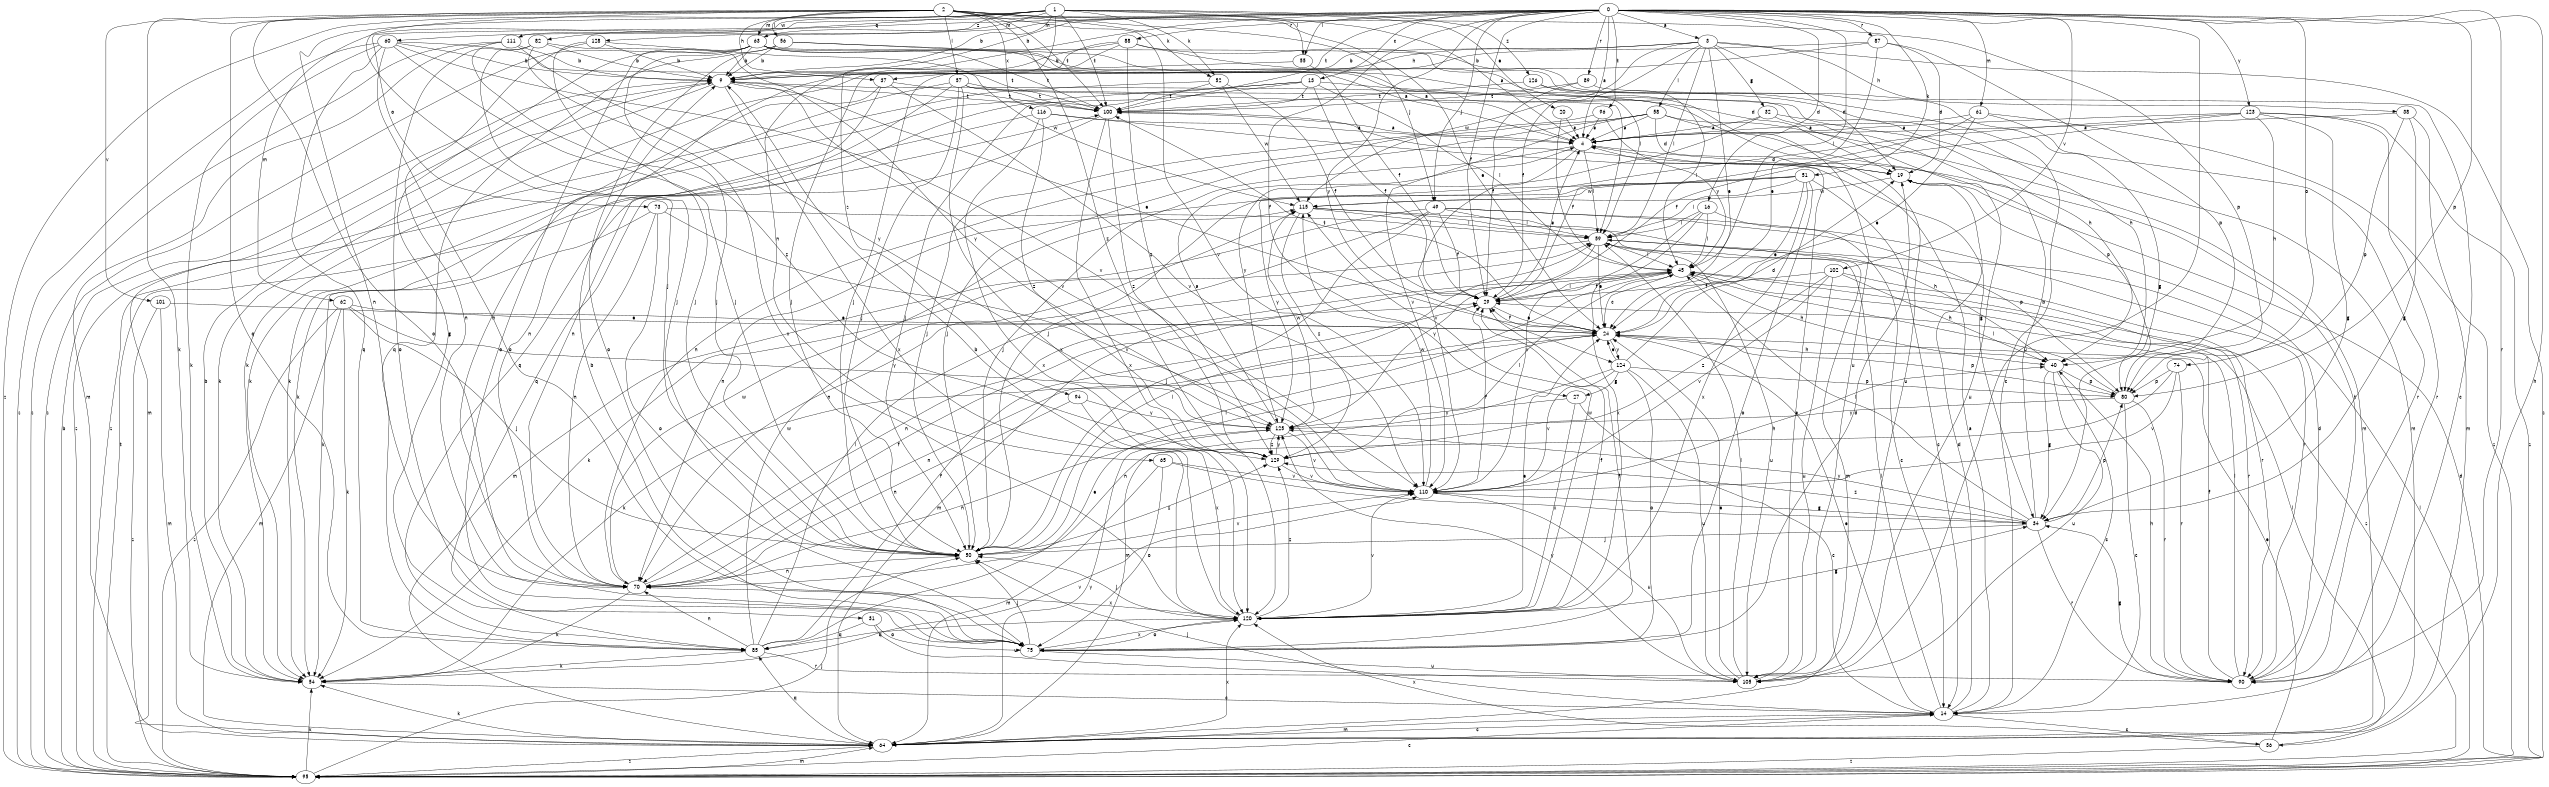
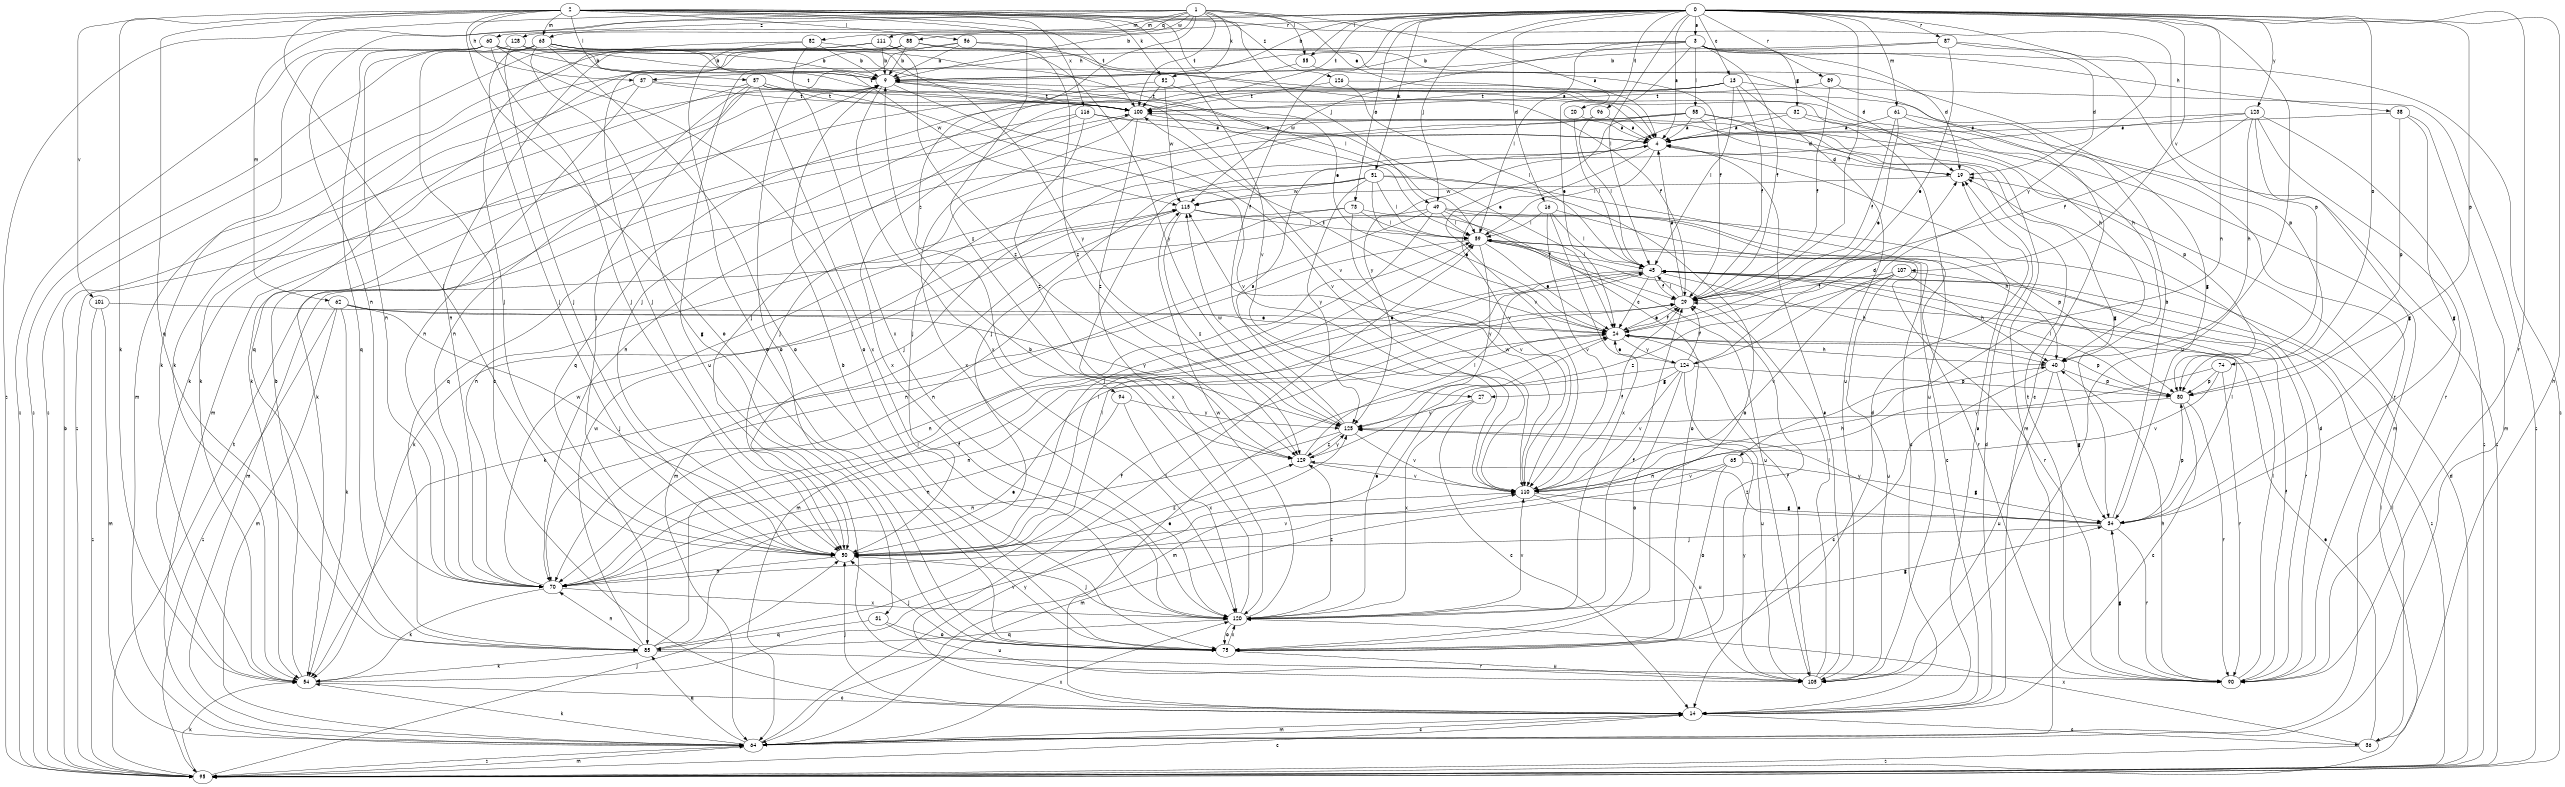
edge "96" -> "45": label "y" -> "i"
node "102": label "102" -> "107"
edge "124" -> "29": added, label "f"
edge "24" -> "54": removed, label "k"
